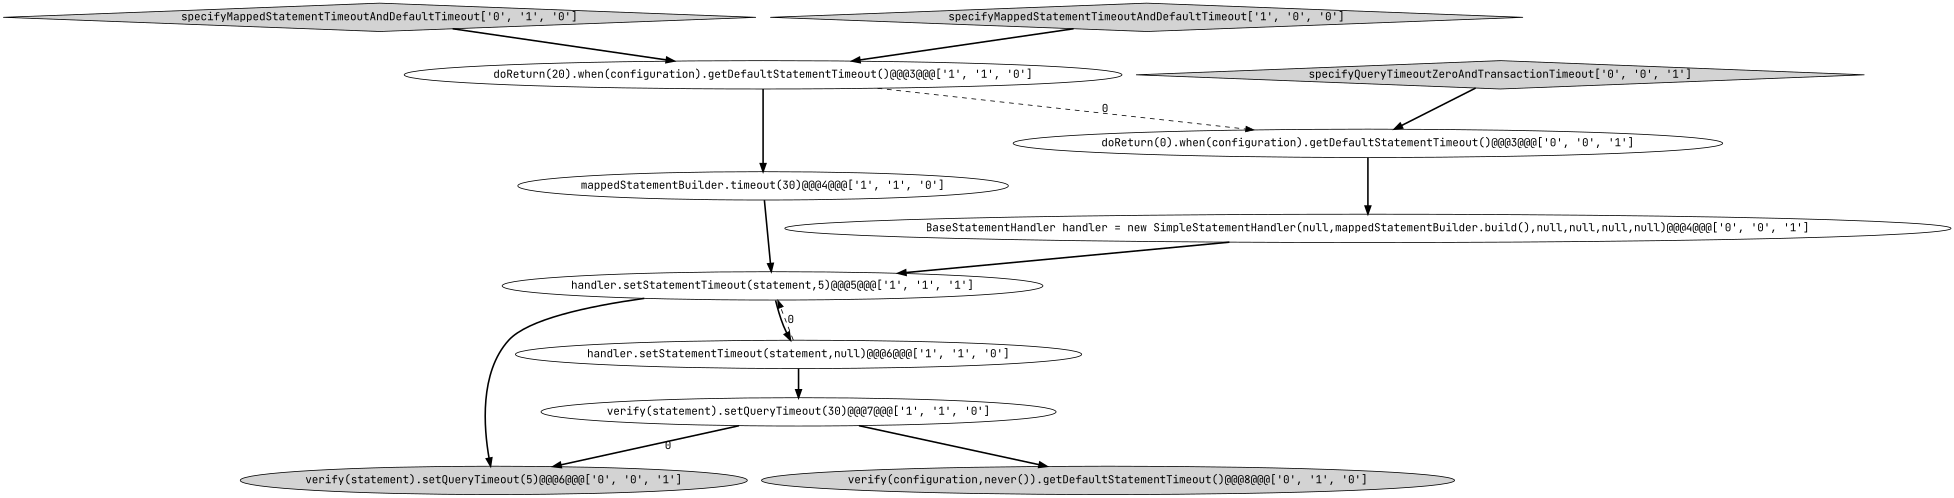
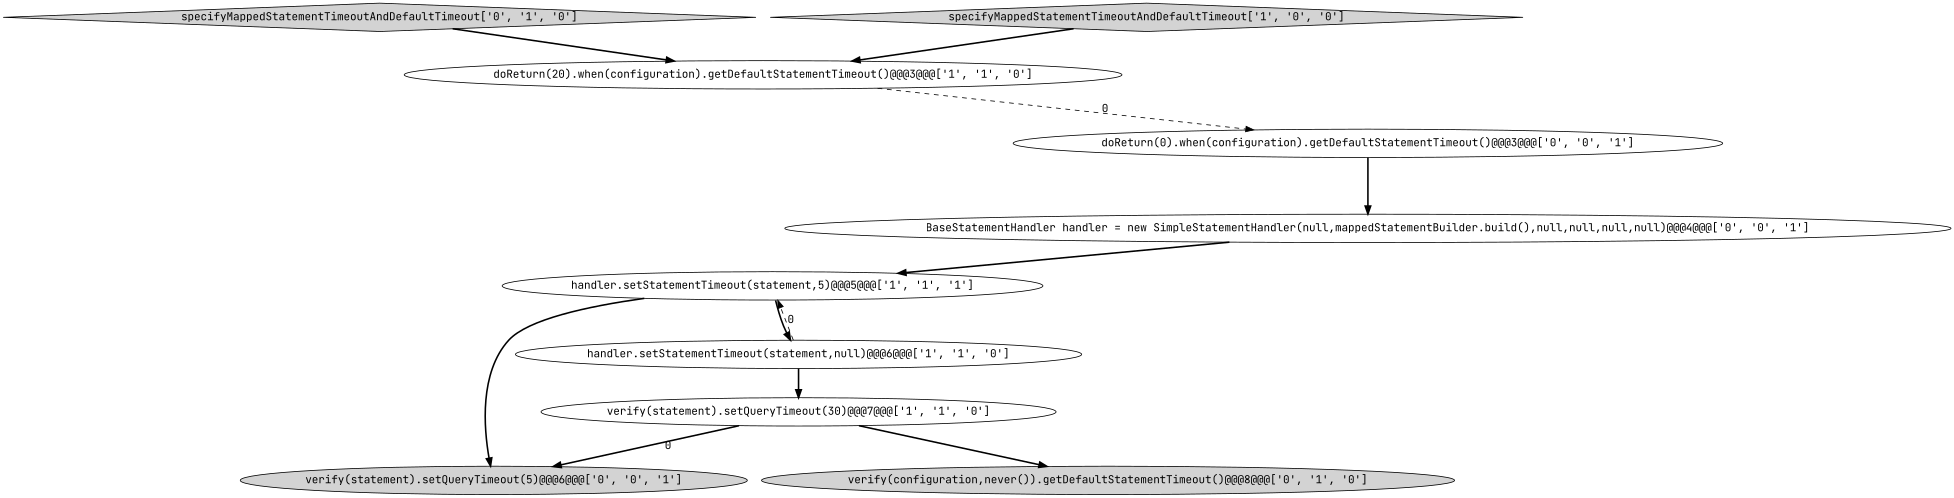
node "specifyQueryTimeoutZeroAndTransactionTimeout['0', '0', '1']": removed
node "mappedStatementBuilder.timeout(30)@@@4@@@['1', '1', '0']": removed
